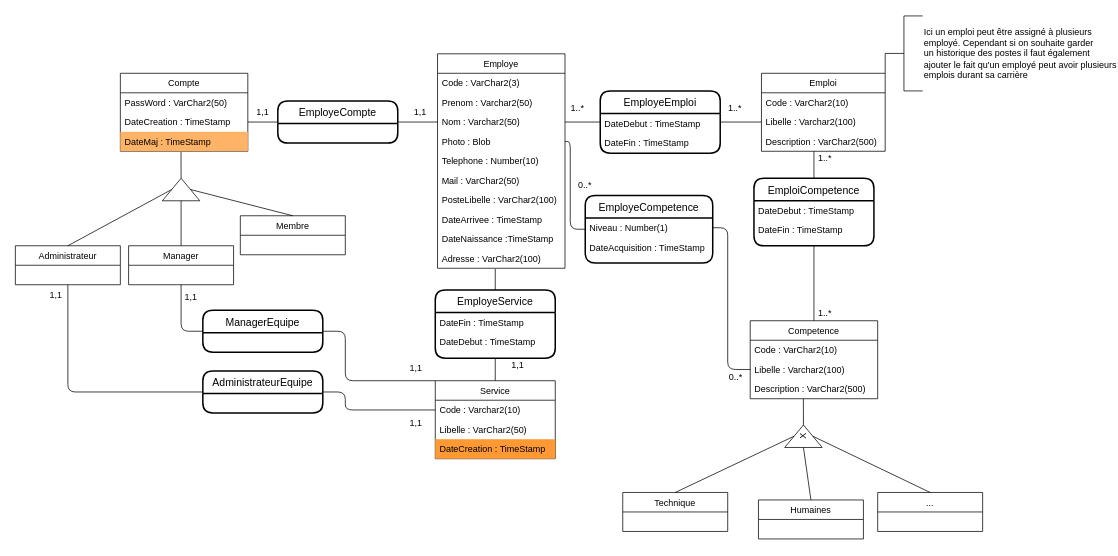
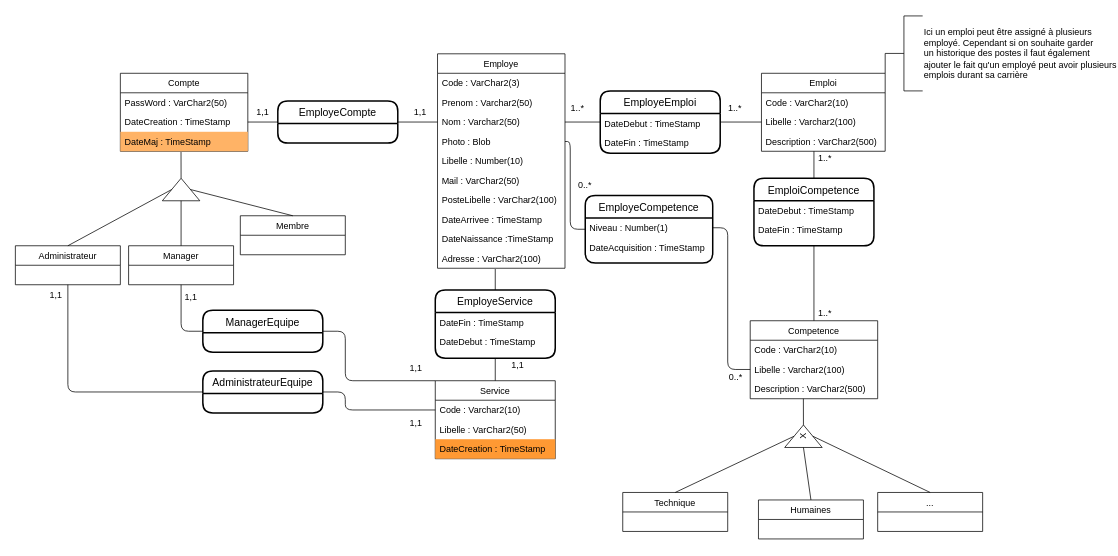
node "Telephone : Number(10)": label "Telephone : Number(10)" -> "Libelle : Number(10)"
